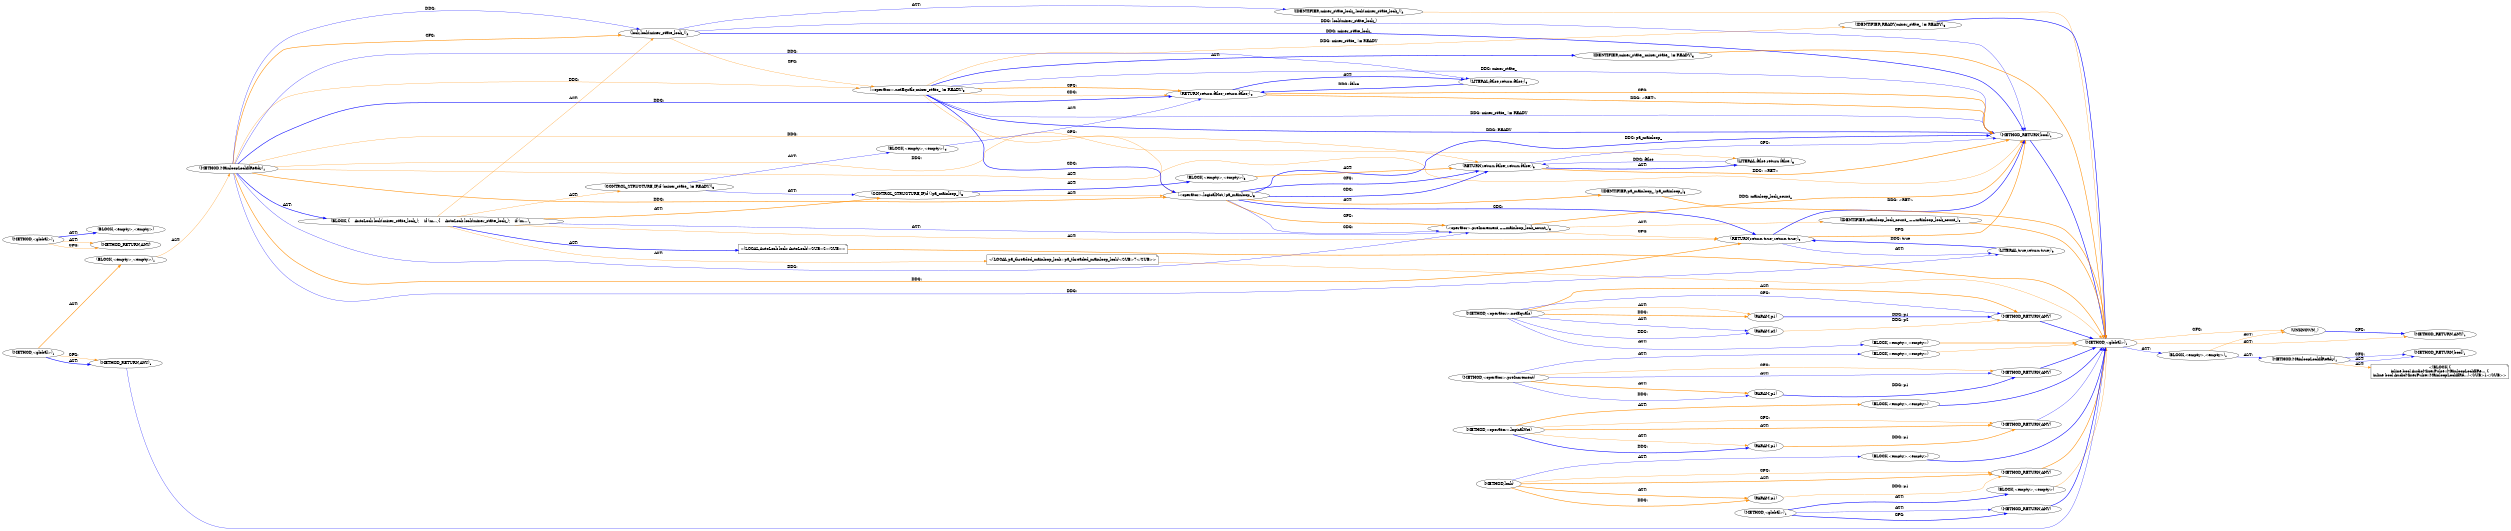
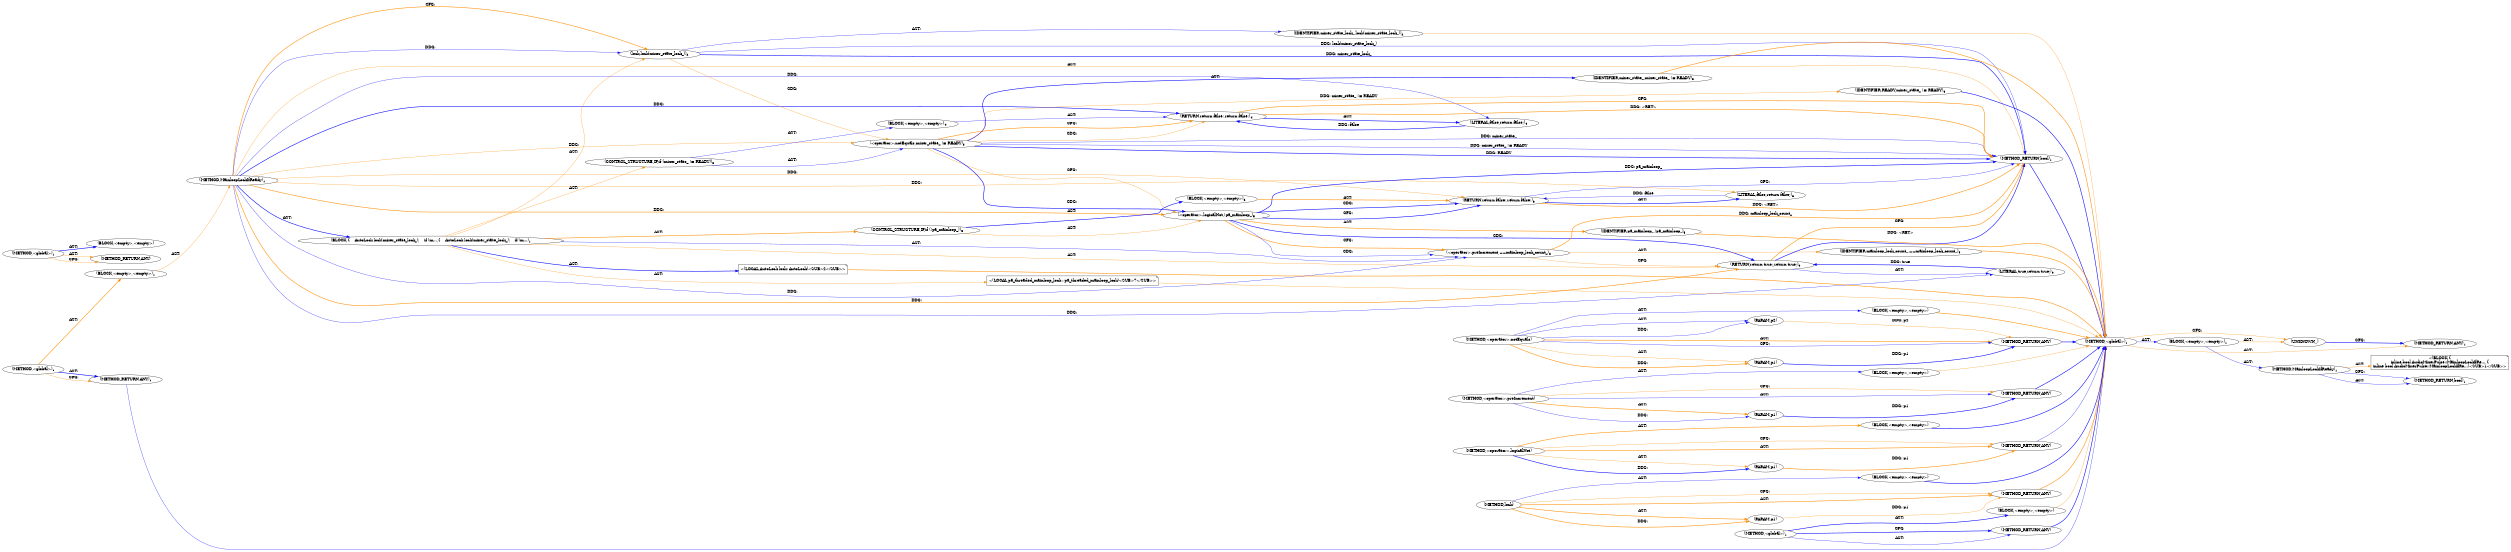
edge "(lock,lock(mixer_state_lock_))" -> "(<operator>.notEquals,mixer_state_ != READY)": label "CFG: " -> "CDG: "
edge "(CONTROL_STRUCTURE,IF,if (mixer_state_ != READY))" -> "(CONTROL_STRUCTURE,IF,if (!pa_mainloop_))": now "(CONTROL_STRUCTURE,IF,if (mixer_state_ != READY))" -> "(<operator>.notEquals,mixer_state_ != READY)"
